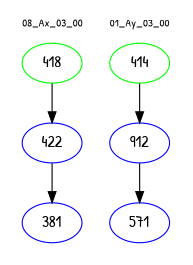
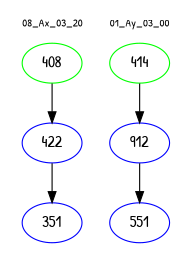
cluster "08_Ax_03_00": label "08_Ax_03_00" -> "08_Ax_03_20"
node "418": label "418" -> "408"
node "381": label "381" -> "351"
node "571": label "571" -> "551"
